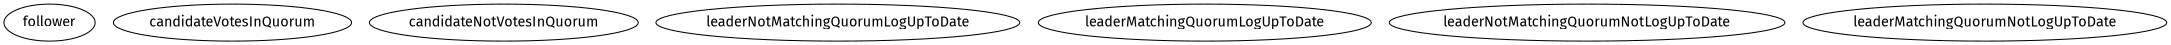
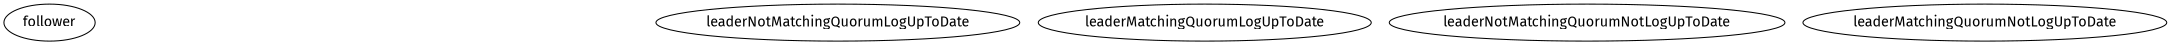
node "candidateVotesInQuorum": removed
node "candidateNotVotesInQuorum": removed
